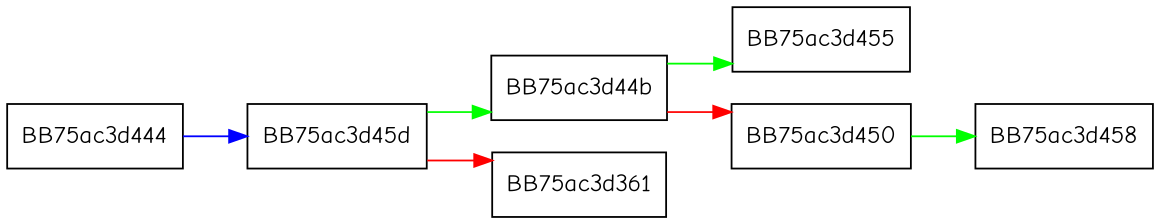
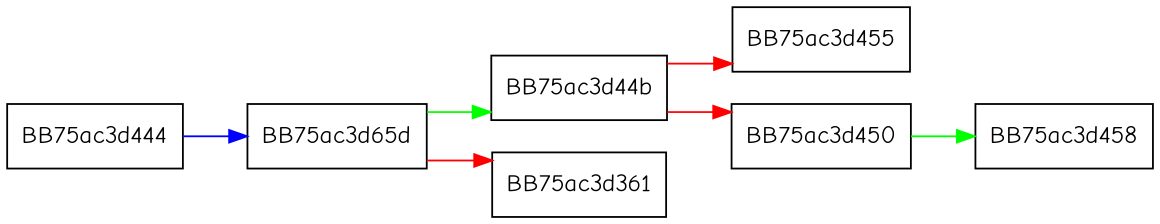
edge "BB75ac3d44b" -> "BB75ac3d455": color green -> red
node "BB75ac3d45d": label "BB75ac3d45d" -> "BB75ac3d65d"
